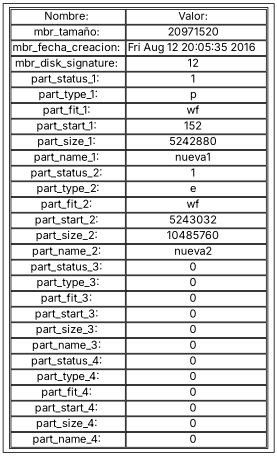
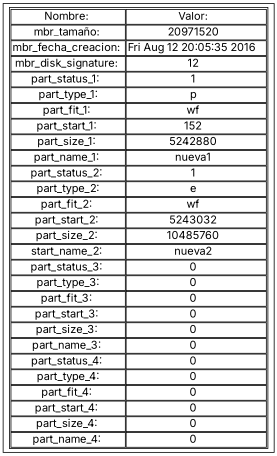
node "Nombre:": text "part_name_2:" -> "start_name_2:"
